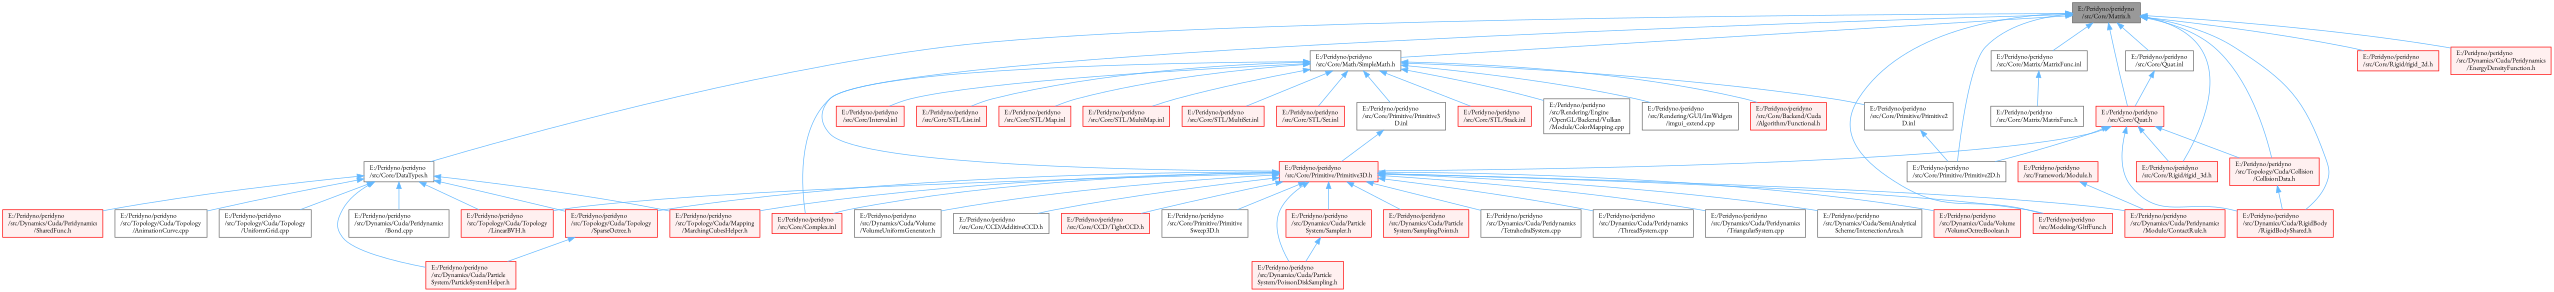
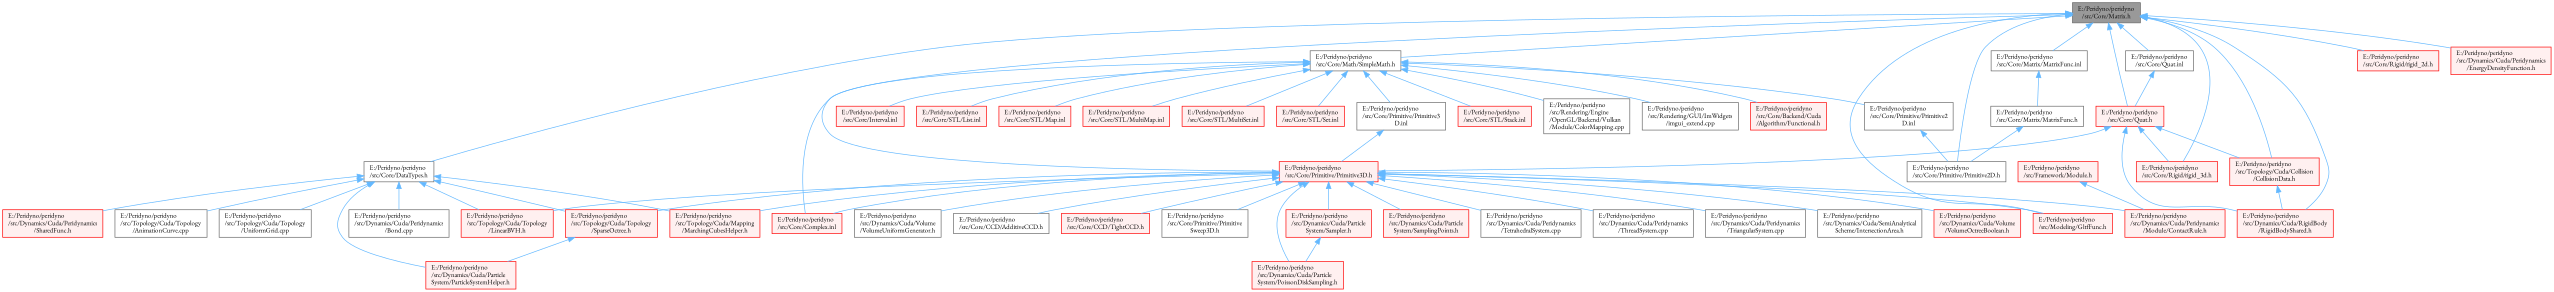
edge "E:/Peridyno/peridyno /src/Core/Primitive/Primitive2D.h" -> "E:/Peridyno/peridyno /src/Core/Quat.h": now "E:/Peridyno/peridyno /src/Core/Primitive/Primitive2D.h" -> "E:/Peridyno/peridyno /src/Core/Matrix/MatrixFunc.h"
